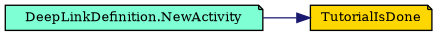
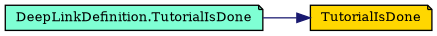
node "DeepLinkDefinition.NewActivity": label "DeepLinkDefinition.NewActivity" -> "DeepLinkDefinition.TutorialIsDone"
